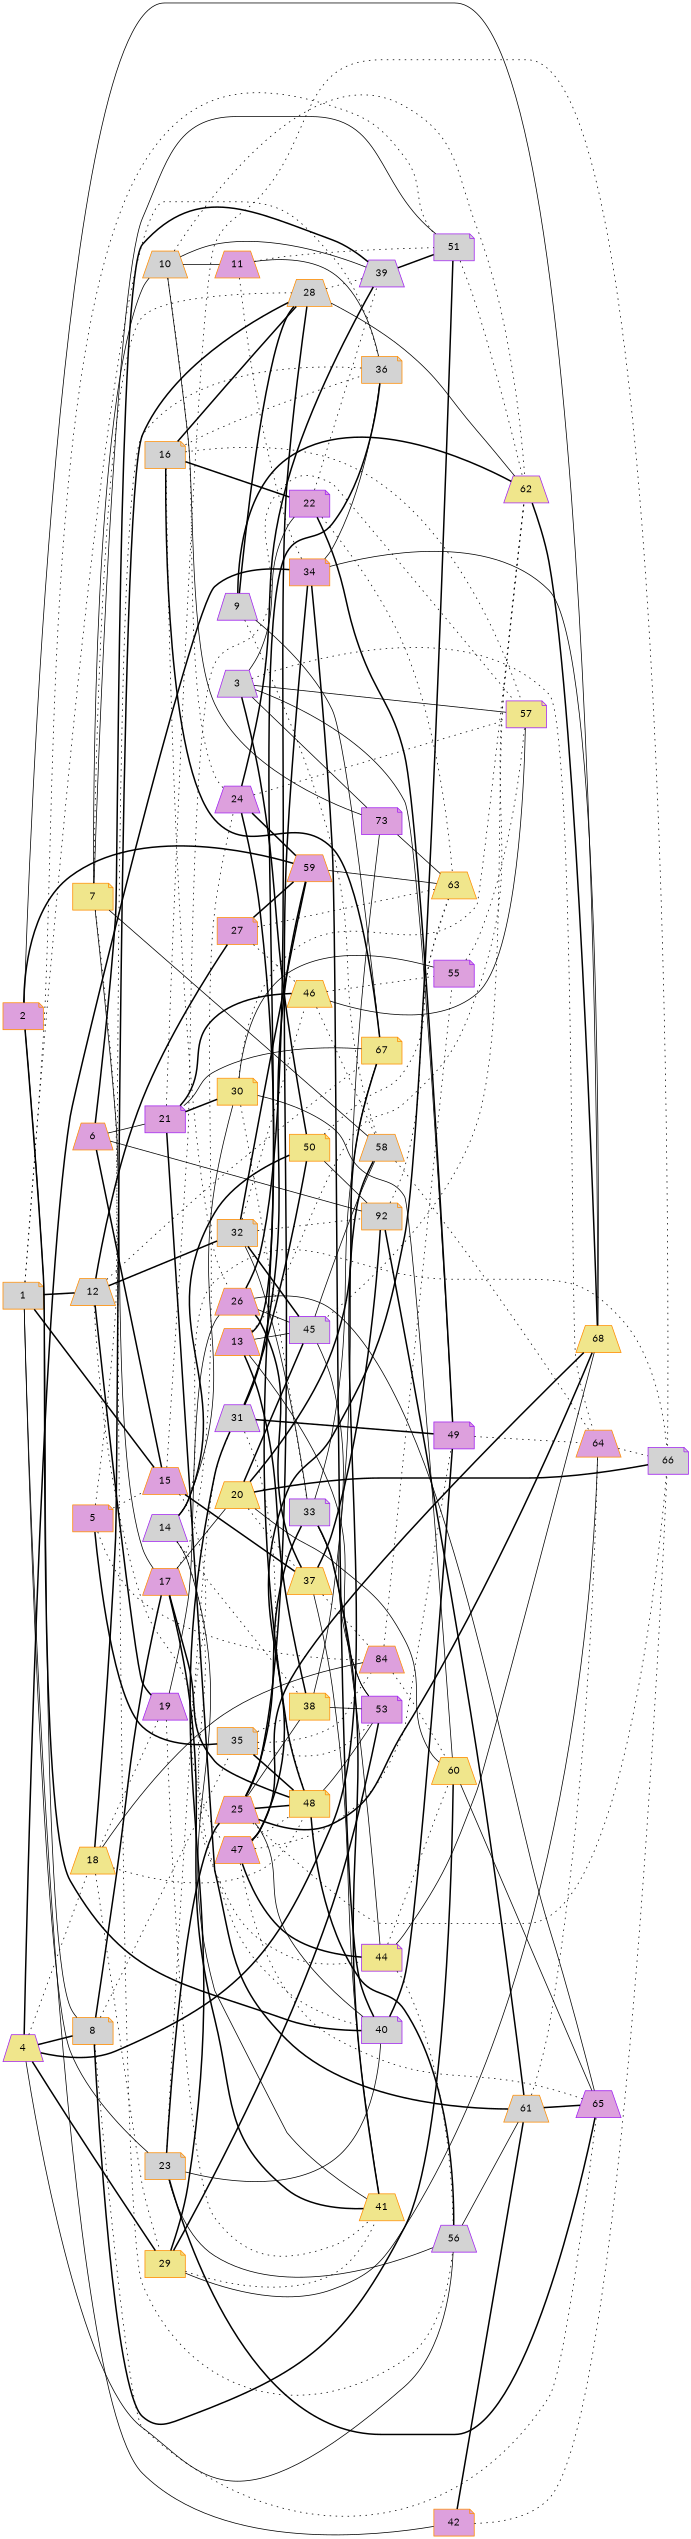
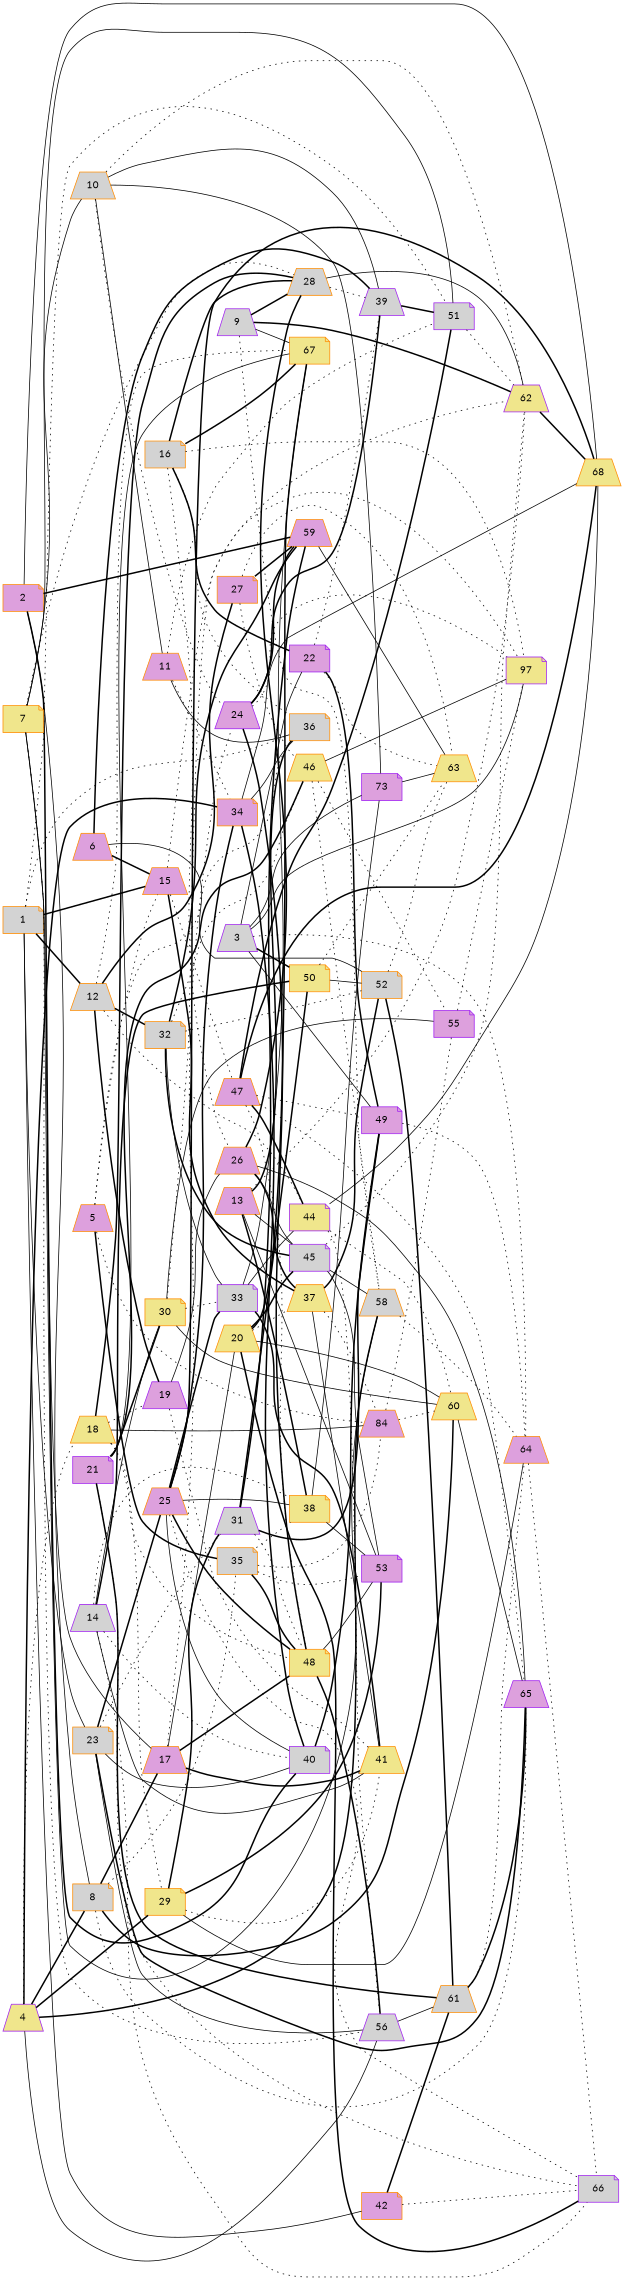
node "57": label "57" -> "97"
edge "21" -- "6": removed
node "92": label "92" -> "52"
node "5": shape note -> trapezium
